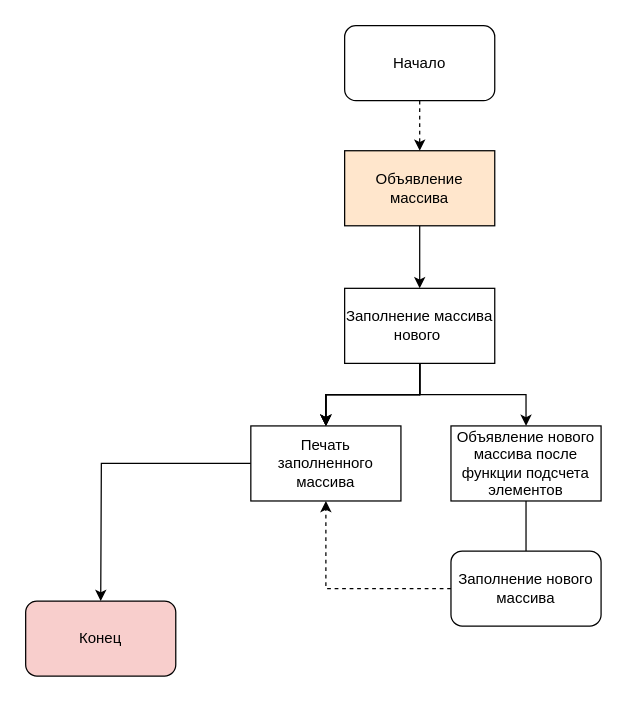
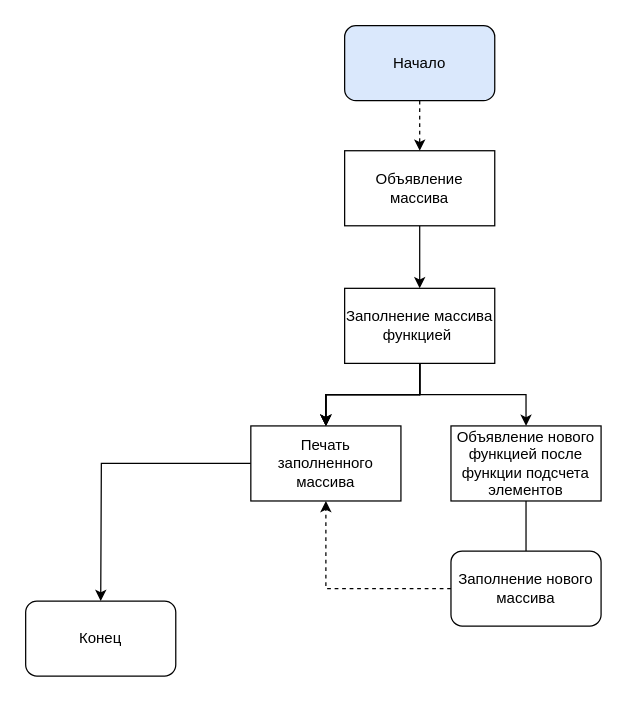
node "Начало": fillcolor #ffffff -> #dae8fc
node "Объявление массива": fillcolor #ffe6cc -> #ffffff
node "Заполнение массива нового": label "Заполнение массива нового" -> "Заполнение массива функцией"
node "Объявление нового массива после функции подсчета элементов": label "Объявление нового массива после функции подсчета элементов" -> "Объявление нового функцией после функции подсчета элементов"
node "Конец": fillcolor #f8cecc -> #ffffff
